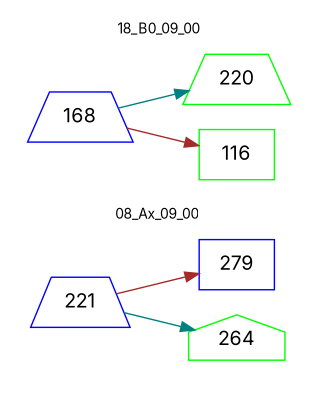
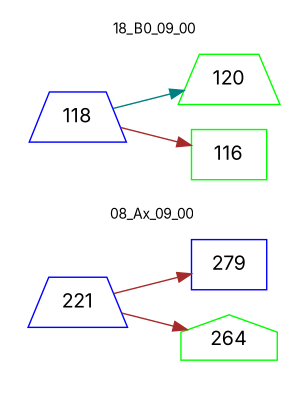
node "220": label "220" -> "120"
node "168": label "168" -> "118"
edge "221" -> "264": color teal -> brown
